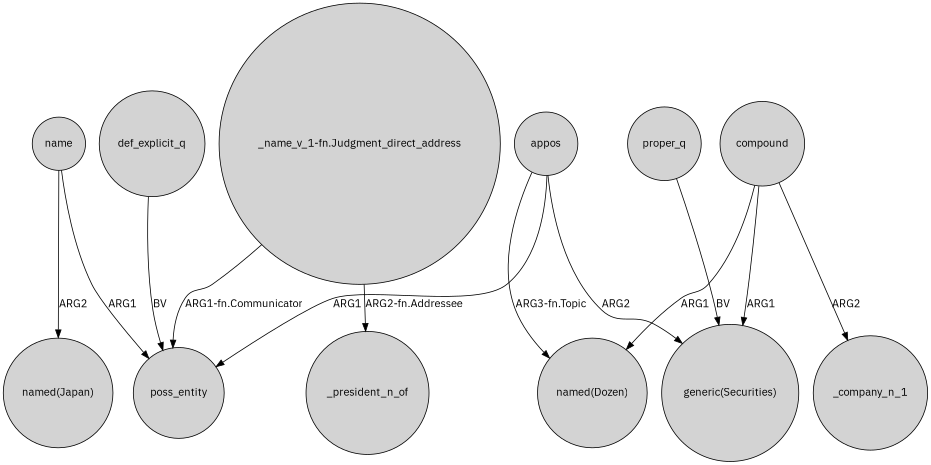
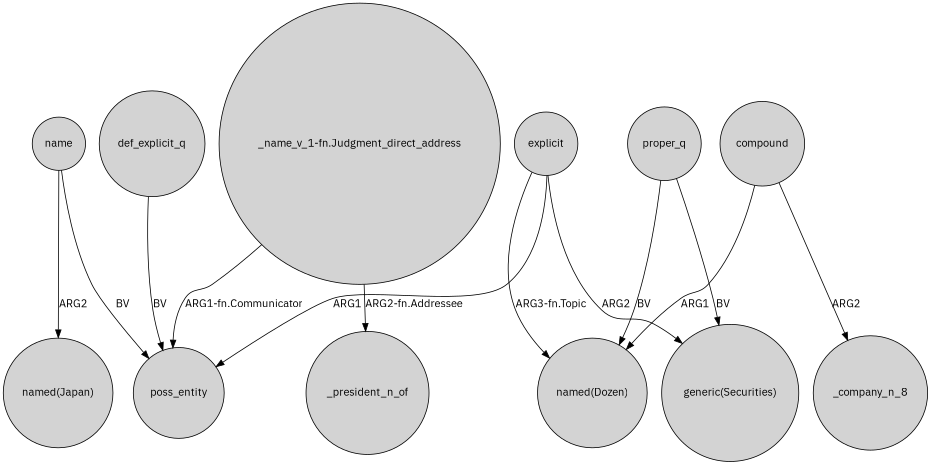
node "appos": label "appos" -> "explicit"
edge "compound" -> "generic(Securities)": removed, label "ARG1"
edge "proper_q" -> "named(Dozen)": added, label "BV"
edge "name" -> "poss_entity": label "ARG1" -> "BV"
node "_company_n_1": label "_company_n_1" -> "_company_n_8"
